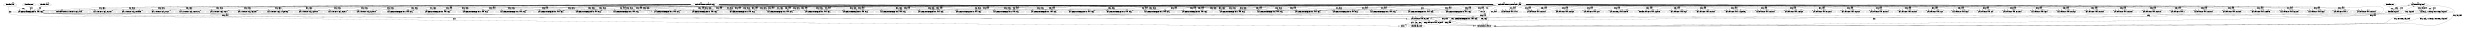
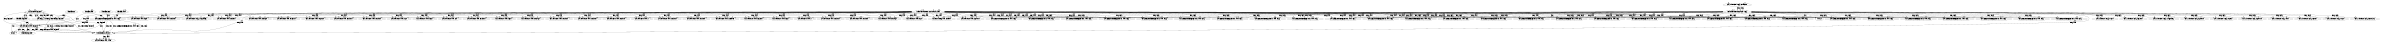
edge "(MethodParameterIn,Parcel *reply)" -> "(Call,writeVector(reply, certificate))": reversed
edge "(MethodParameterIn,const Parcel &data)" -> "(Call,readVector(data, value))": now "(MethodReturn,status_t)" -> "(Call,readVector(data, value))"
node "(MethodParameterIn,writeVector(reply, value))": label "(MethodParameterIn,writeVector(reply, value))" -> "(Call,writeVector(reply, value))"
node "(Identifier,readVector(data, signature))": label "(Identifier,readVector(data, signature))" -> "(Call,readVector(data, signature))"
node "(Call,readVector(data, wrappedKey))": label "(Call,readVector(data, wrappedKey))" -> "(Call,readVector(reply, wrappedKey))"
